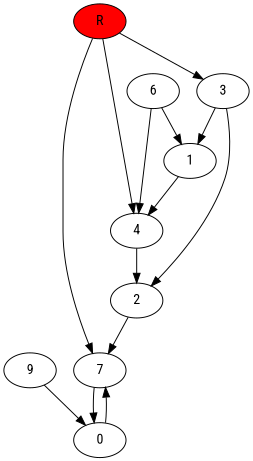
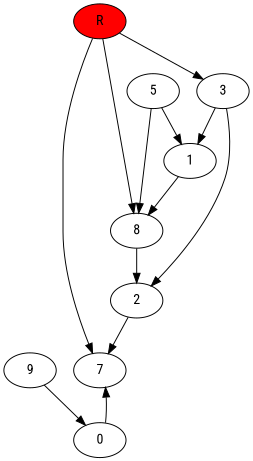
node "6": label "6" -> "5"
node "4": label "4" -> "8"
edge "7" -> "0": removed
